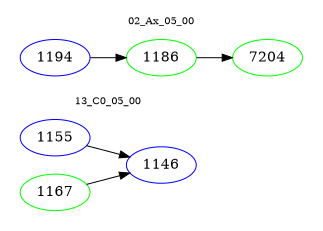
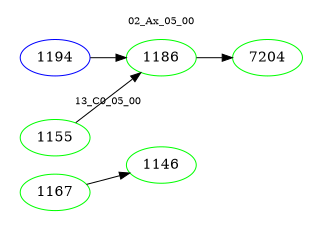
node "1155": color blue -> green
edge "1155" -> "1146": now "1155" -> "1186"
node "1146": color blue -> green
